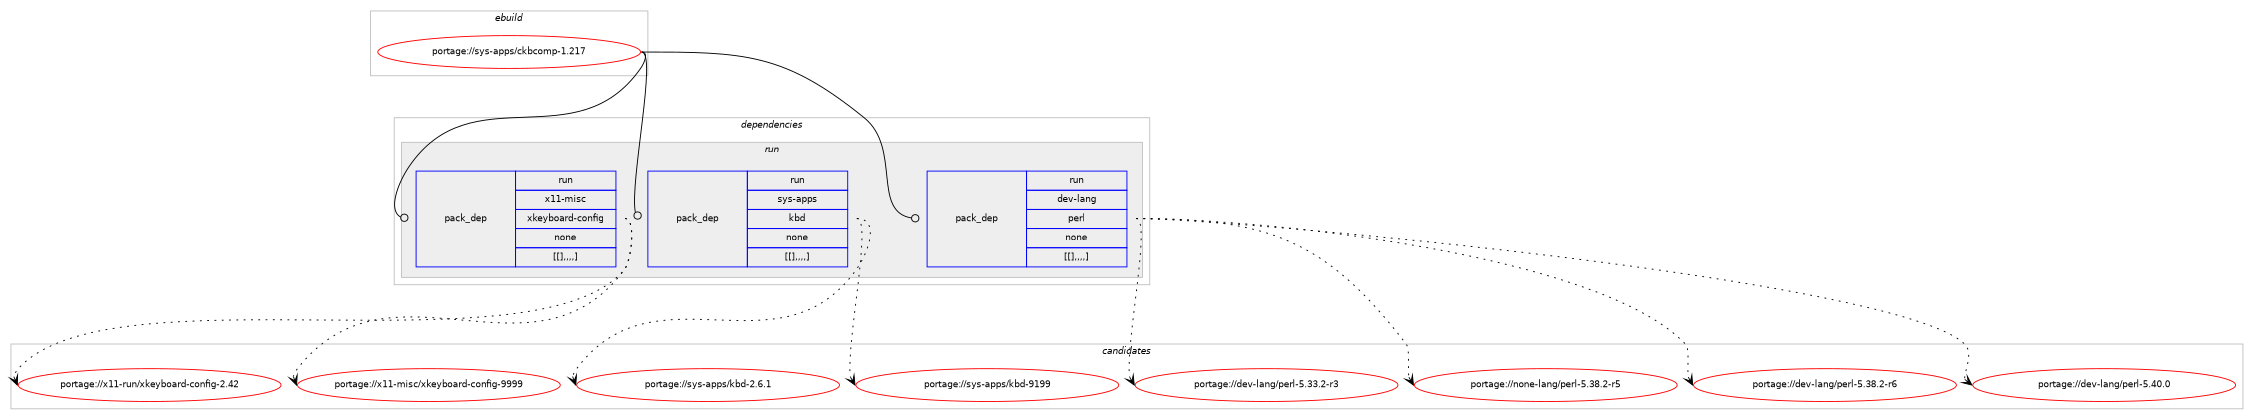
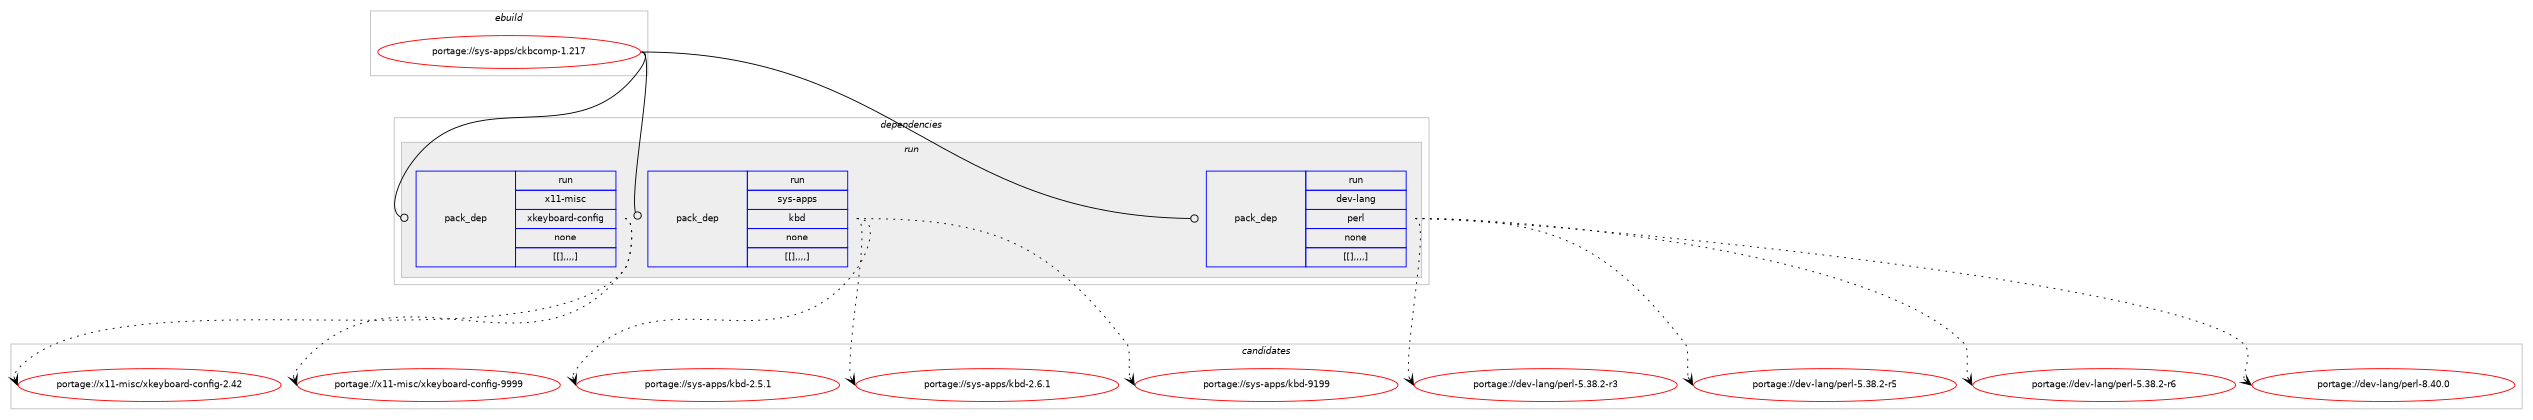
node "portage://x11-run/xkeyboard-config-2.42": label "portage://x11-run/xkeyboard-config-2.42" -> "portage://x11-misc/xkeyboard-config-2.42"
node "portage://sys-apps/kbd-2.5.1": added
node "portage://dev-lang/perl-5.33.2-r3": label "portage://dev-lang/perl-5.33.2-r3" -> "portage://dev-lang/perl-5.38.2-r3"
node "portage://none-lang/perl-5.38.2-r5": label "portage://none-lang/perl-5.38.2-r5" -> "portage://dev-lang/perl-5.38.2-r5"
node "portage://dev-lang/perl-5.40.0": label "portage://dev-lang/perl-5.40.0" -> "portage://dev-lang/perl-8.40.0"
